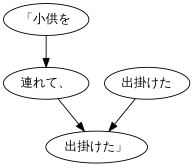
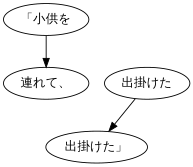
edge "連れて、" -> "出掛けた」": removed
